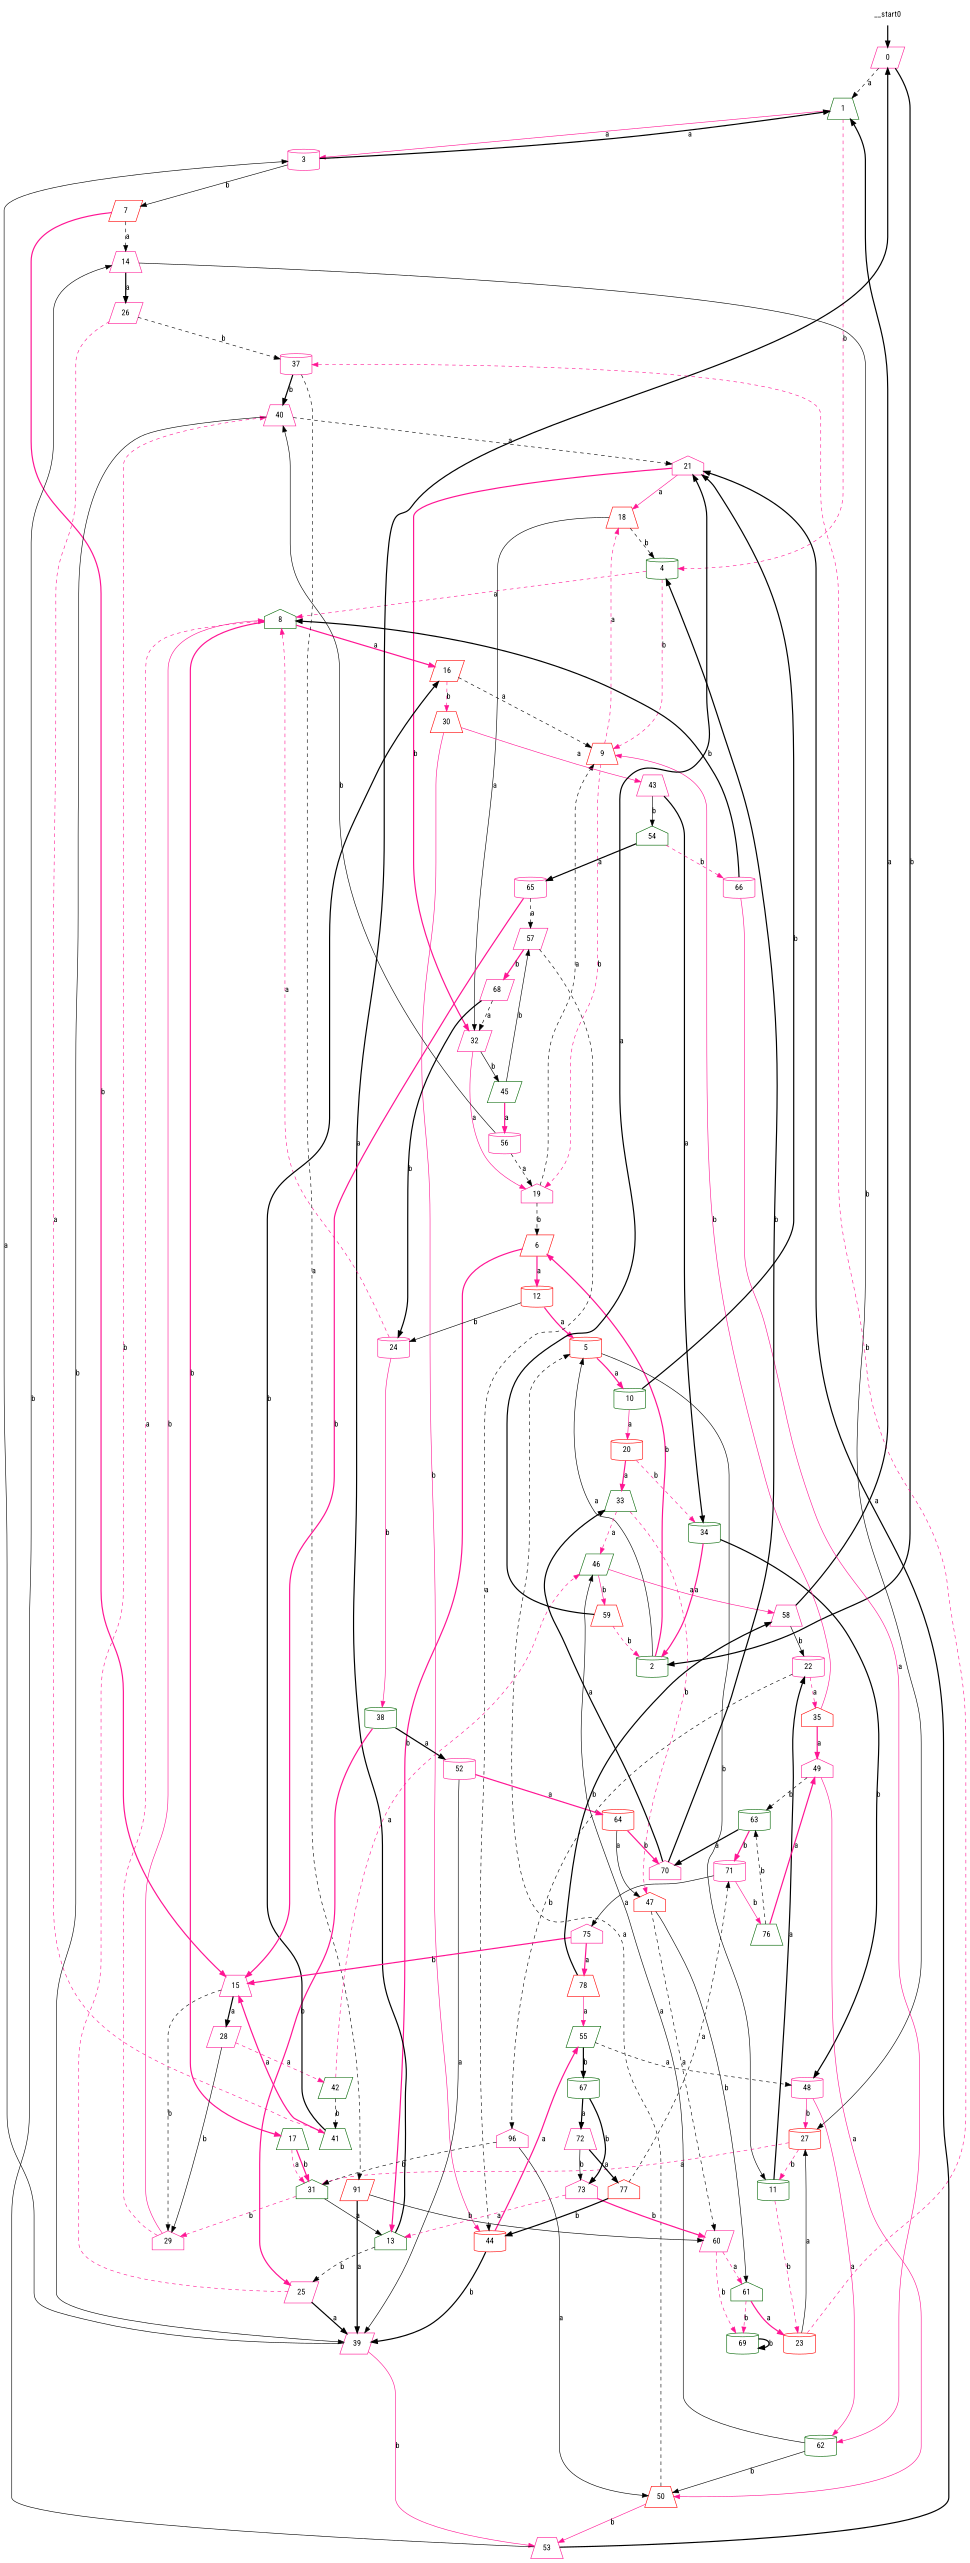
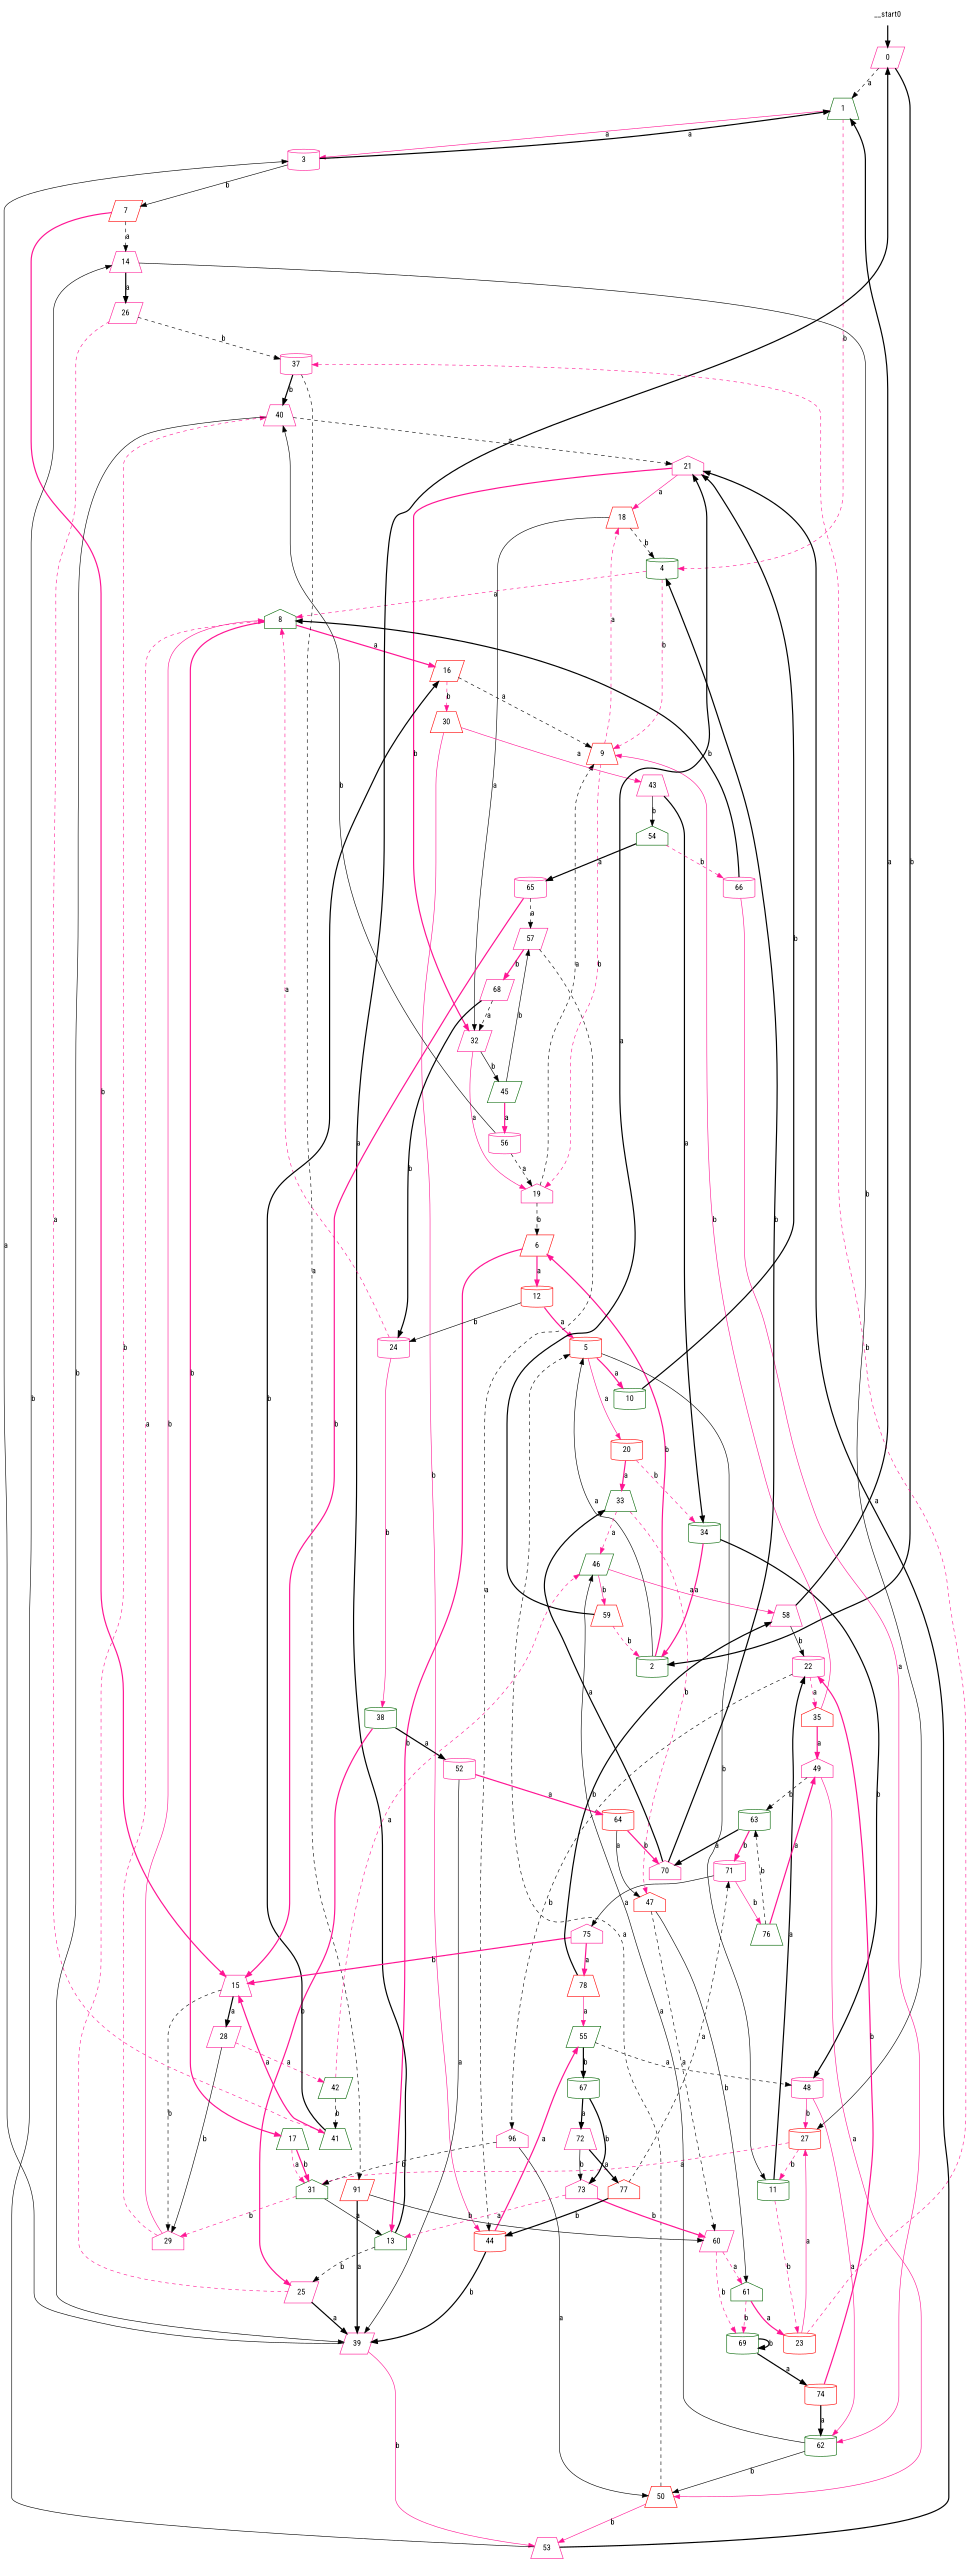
edge "10" -> "20": now "5" -> "20"
edge "23" -> "27": color black -> deeppink
node "74": added
